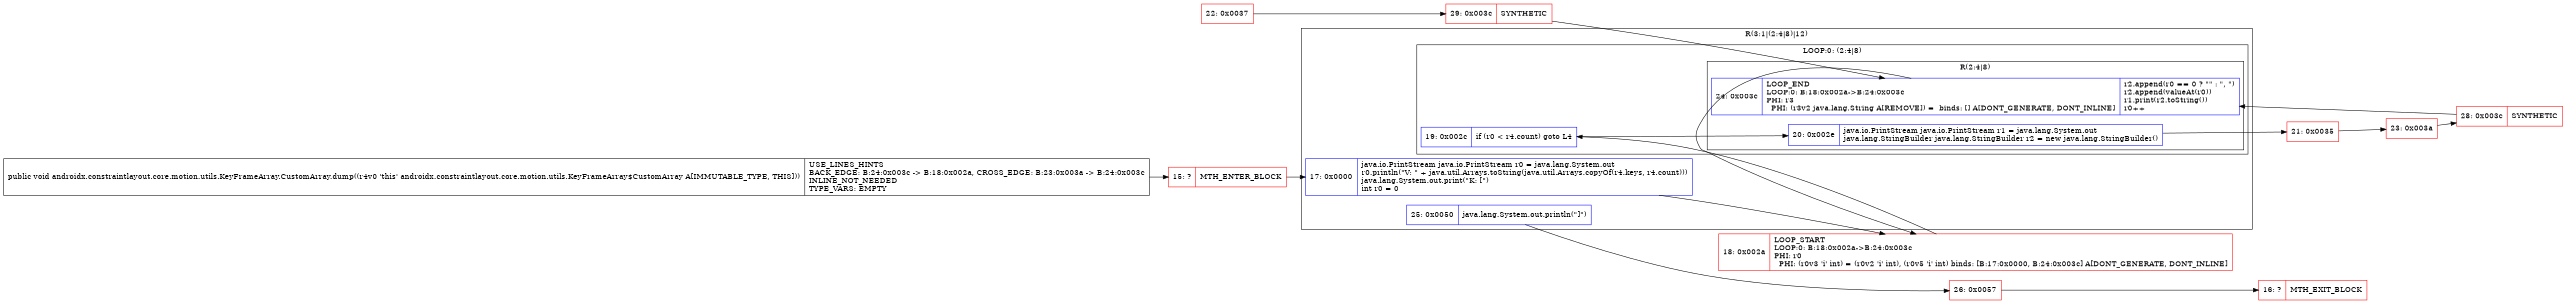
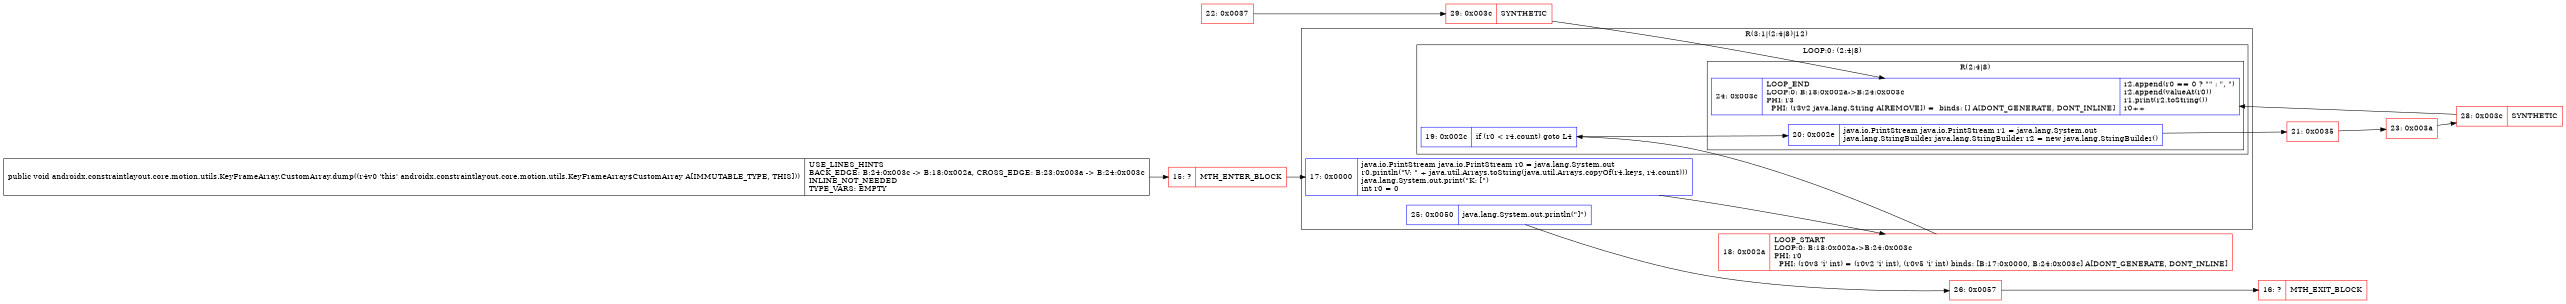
edge "24: 0x003c" -> "18: 0x002a": removed
